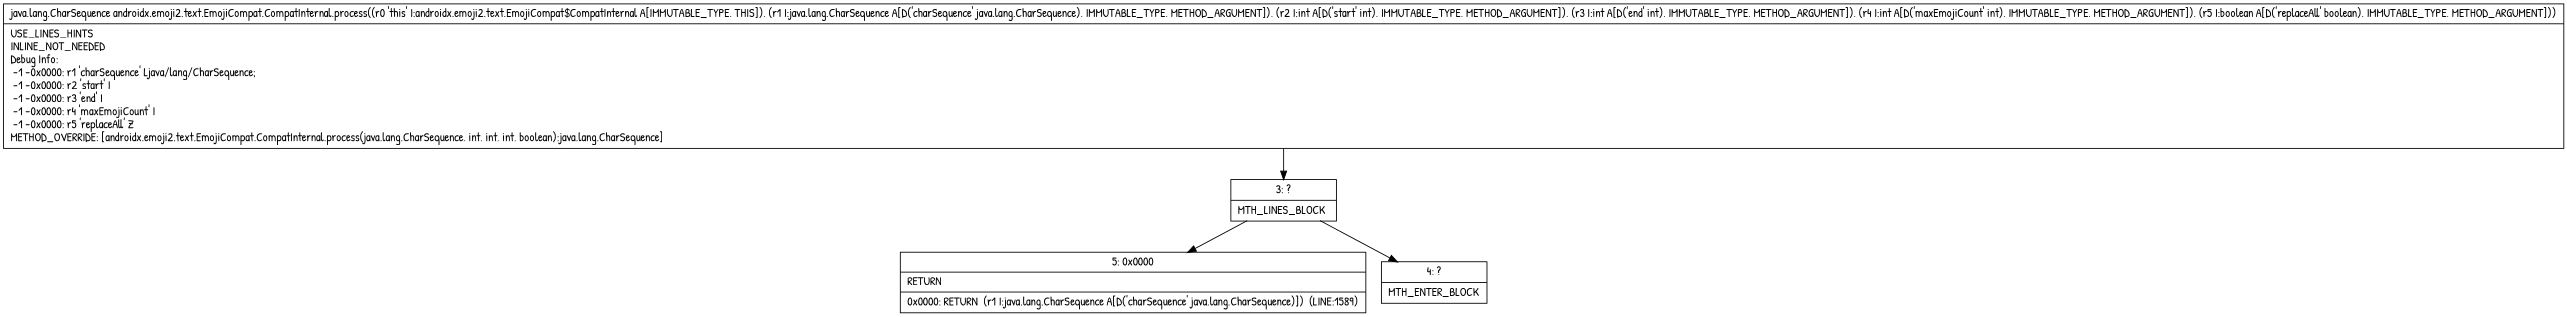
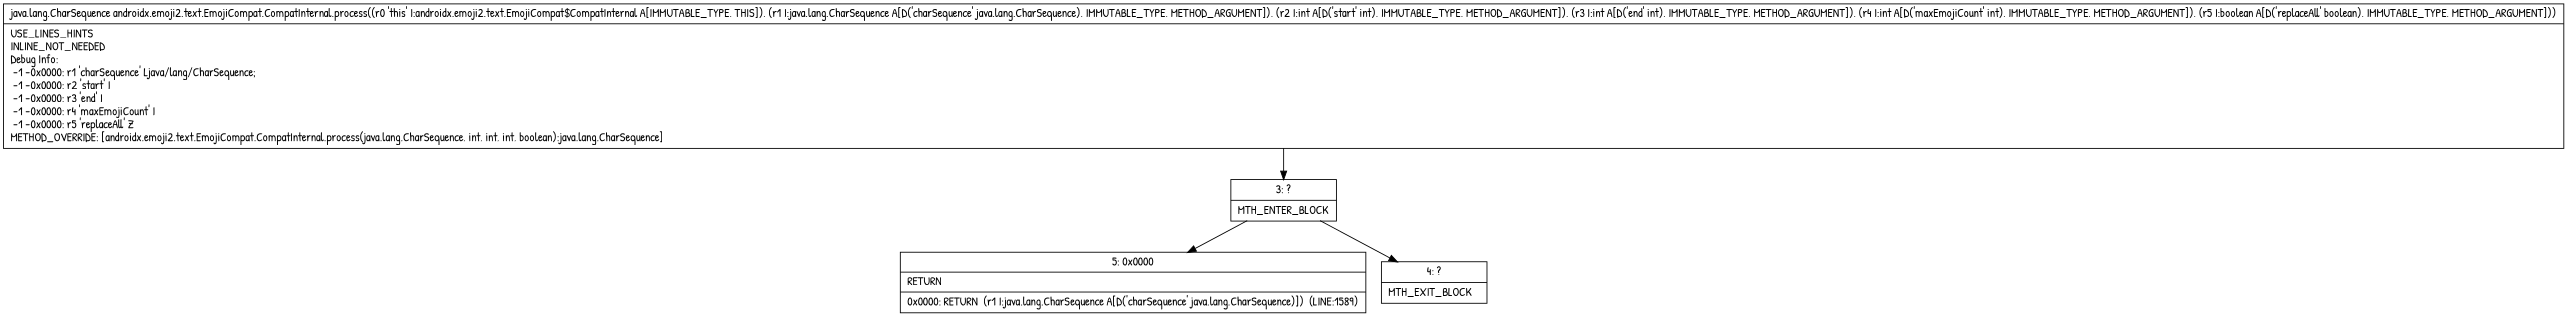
node "3: ?": text "MTH_LINES_BLOCK" -> "MTH_ENTER_BLOCK"
node "4: ?": text "MTH_ENTER_BLOCK" -> "MTH_EXIT_BLOCK"
